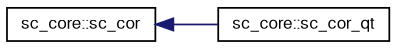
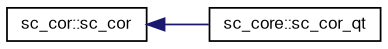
node "sc_core::sc_cor": label "sc_core::sc_cor" -> "sc_cor::sc_cor"
